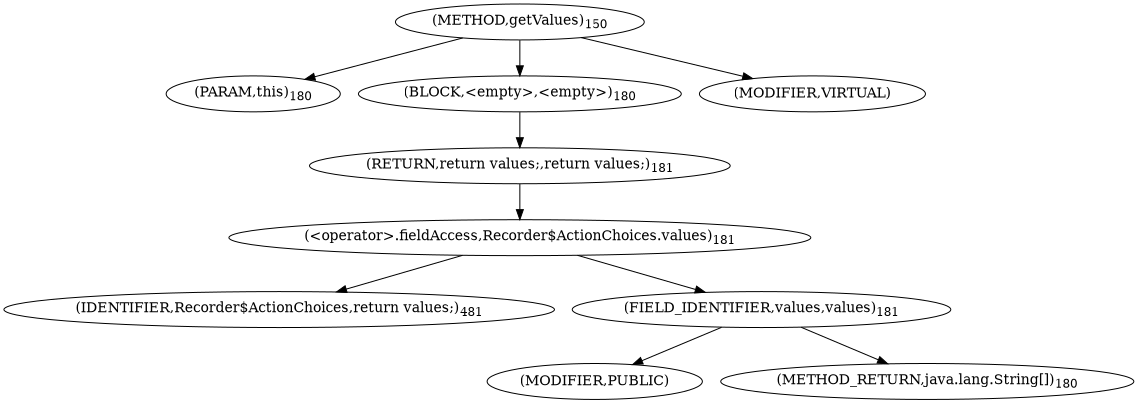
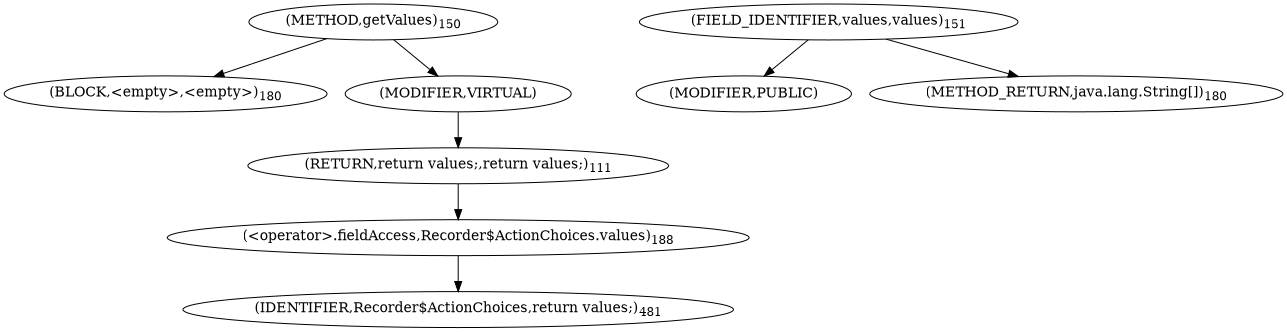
node "(PARAM,this)": removed
edge "(BLOCK,<empty>,<empty>)" -> "(RETURN,return values;,return values;)": now "(MODIFIER,VIRTUAL)" -> "(RETURN,return values;,return values;)"
node "(RETURN,return values;,return values;)": text "181" -> "111"
node "(<operator>.fieldAccess,Recorder$ActionChoices.values)": text "181" -> "188"
edge "(<operator>.fieldAccess,Recorder$ActionChoices.values)" -> "(FIELD_IDENTIFIER,values,values)": removed
node "(FIELD_IDENTIFIER,values,values)": text "181" -> "151"
